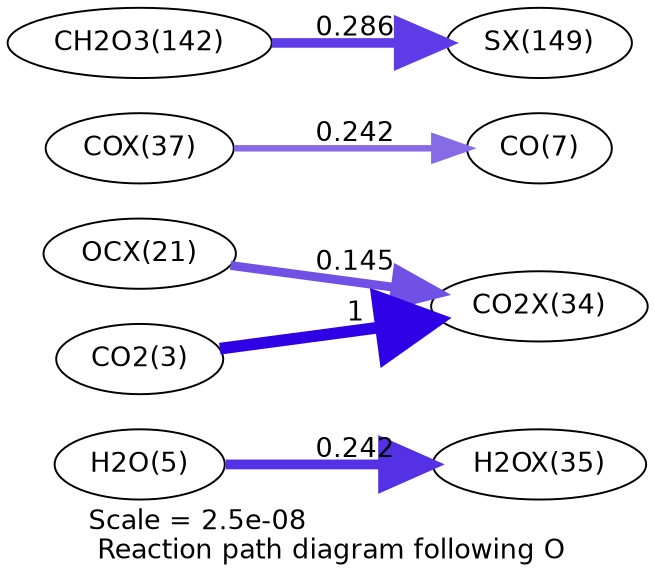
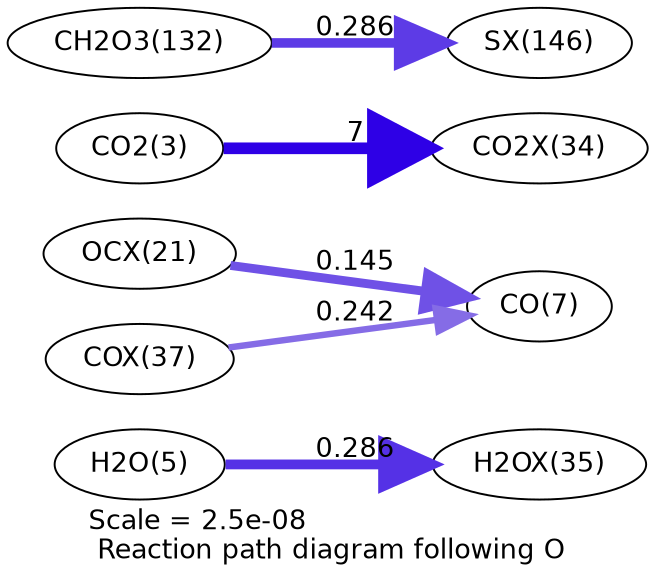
node "CH2O3(142)": label "CH2O3(142)" -> "CH2O3(132)"
node "SX(149)": label "SX(149)" -> "SX(146)"
edge "OCX(21)" -> "CO2X(34)": now "OCX(21)" -> "CO(7)"
edge "CO2(3)" -> "CO2X(34)": label " 1" -> " 7"
edge "H2O(5)" -> "H2OX(35)": label " 0.242" -> " 0.286"
